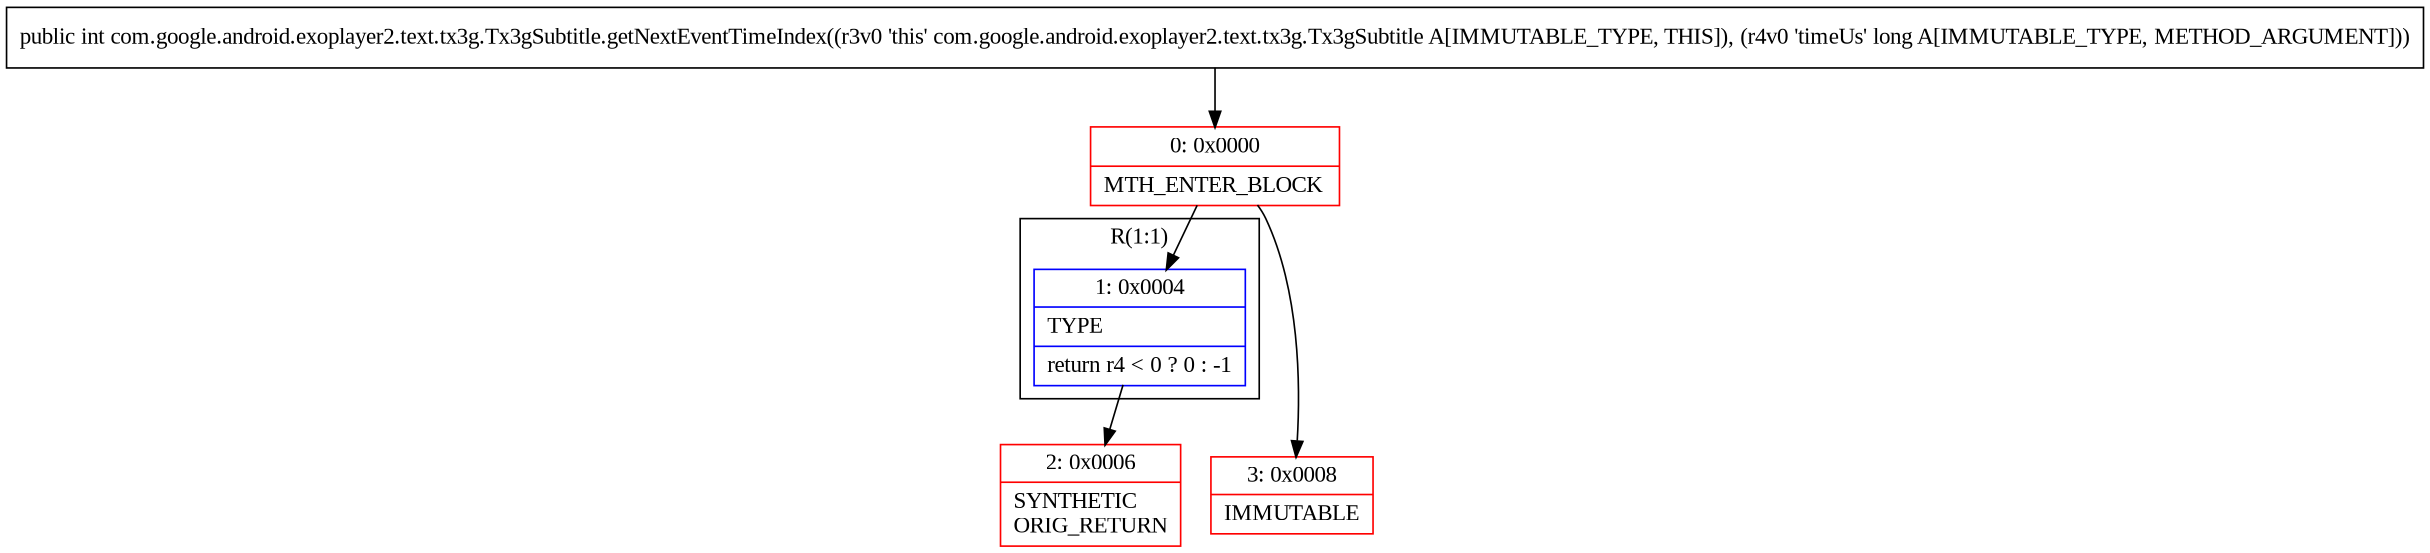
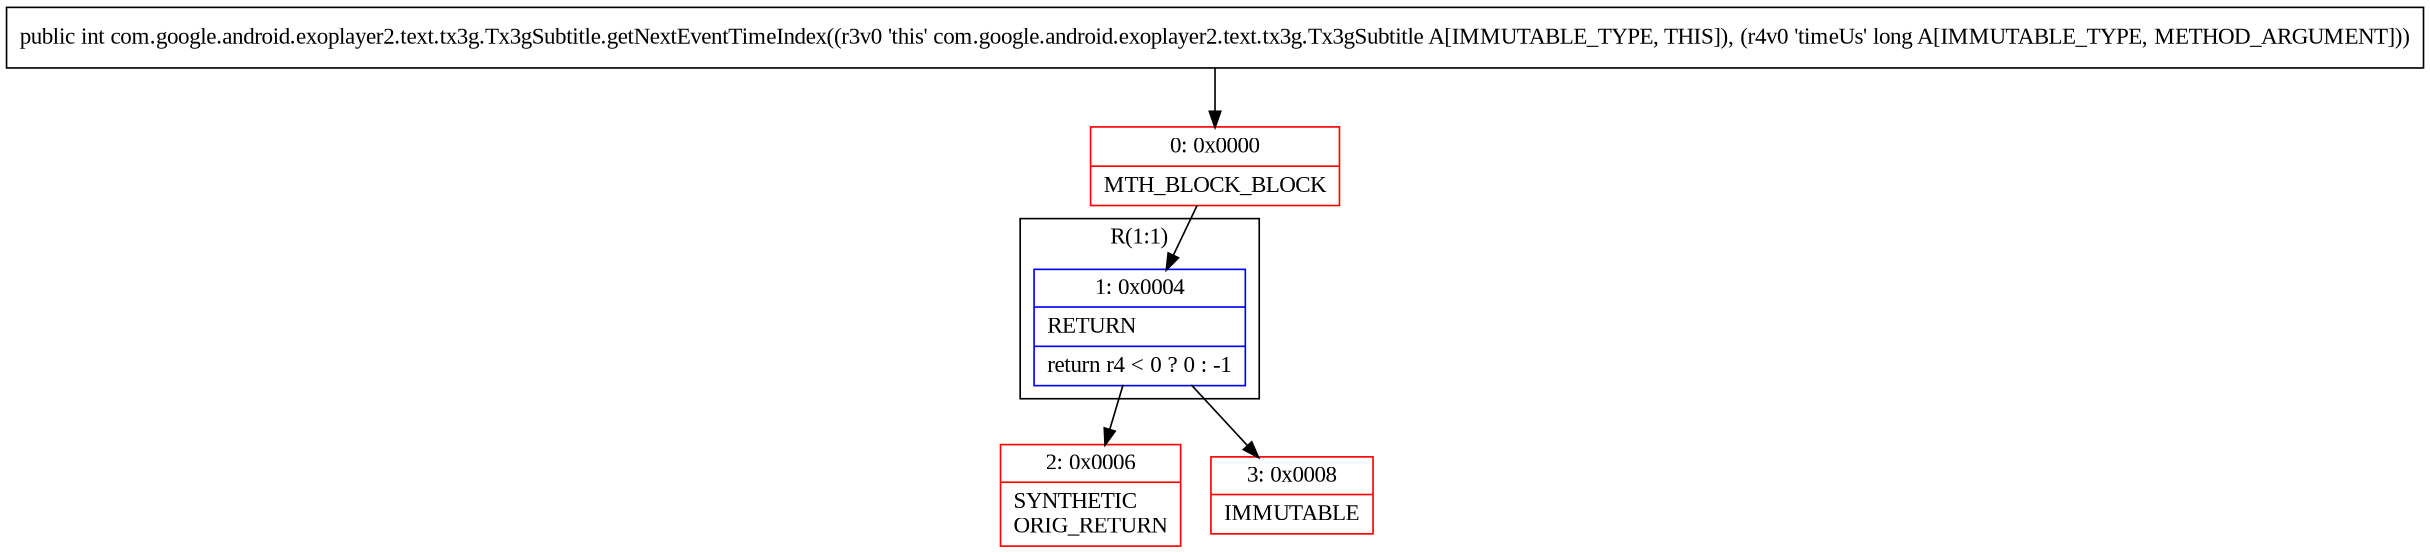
node "0: 0x0000": text "MTH_ENTER_BLOCK" -> "MTH_BLOCK_BLOCK"
edge "0: 0x0000" -> "3: 0x0008": now "1: 0x0004" -> "3: 0x0008"
node "1: 0x0004": text "TYPE" -> "RETURN"
